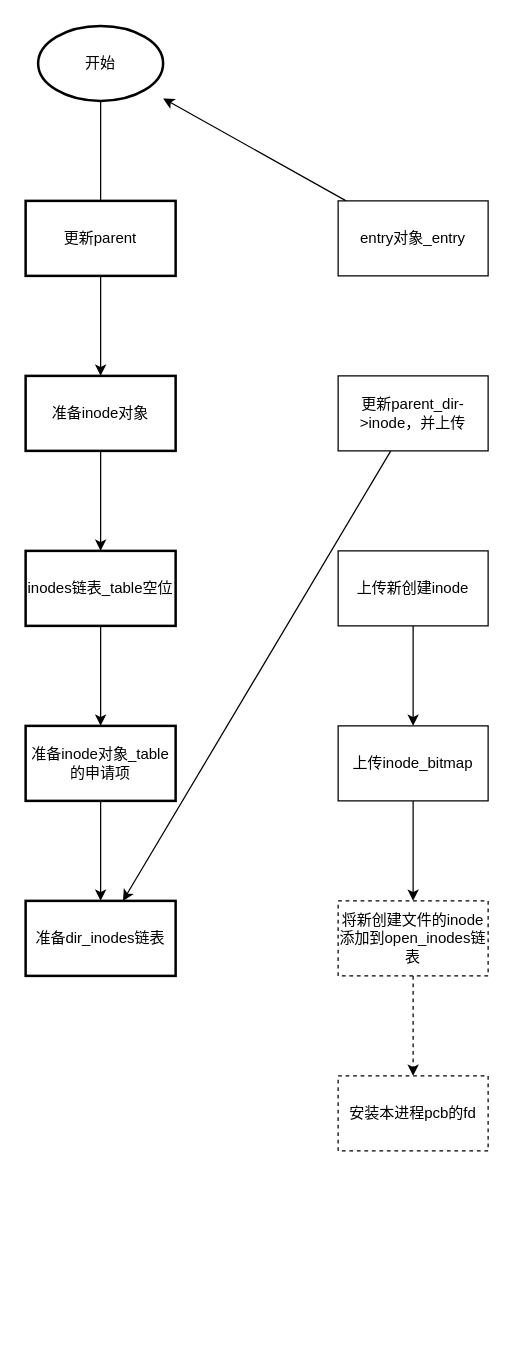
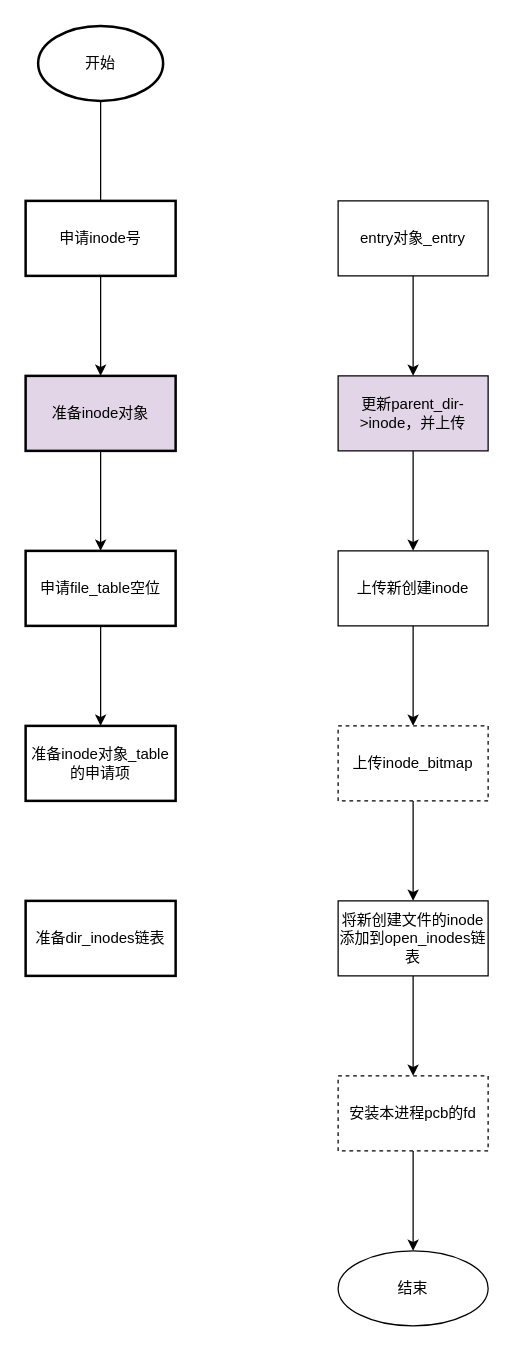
edge "entry对象_entry" -> "开始": now "entry对象_entry" -> "更新parent_dir->inode，并上传"
node "更新parent": label "更新parent" -> "申请inode号"
node "准备inode对象": fillcolor #ffffff -> #e1d5e7
node "更新parent_dir->inode，并上传": fillcolor #ffffff -> #e1d5e7
node "inodes链表_table空位": label "inodes链表_table空位" -> "申请file_table空位"
edge "更新parent_dir->inode，并上传" -> "准备dir_inodes链表": now "更新parent_dir->inode，并上传" -> "上传新创建inode"
node "上传inode_bitmap": style solid -> dashed
edge "准备inode对象_table的申请项" -> "准备dir_inodes链表": removed
node "将新创建文件的inode添加到open_inodes链表": style dashed -> solid
edge "将新创建文件的inode添加到open_inodes链表" -> "安装本进程pcb的fd": style dashed -> solid
edge "安装本进程pcb的fd" -> "结束": added
node "结束": added
